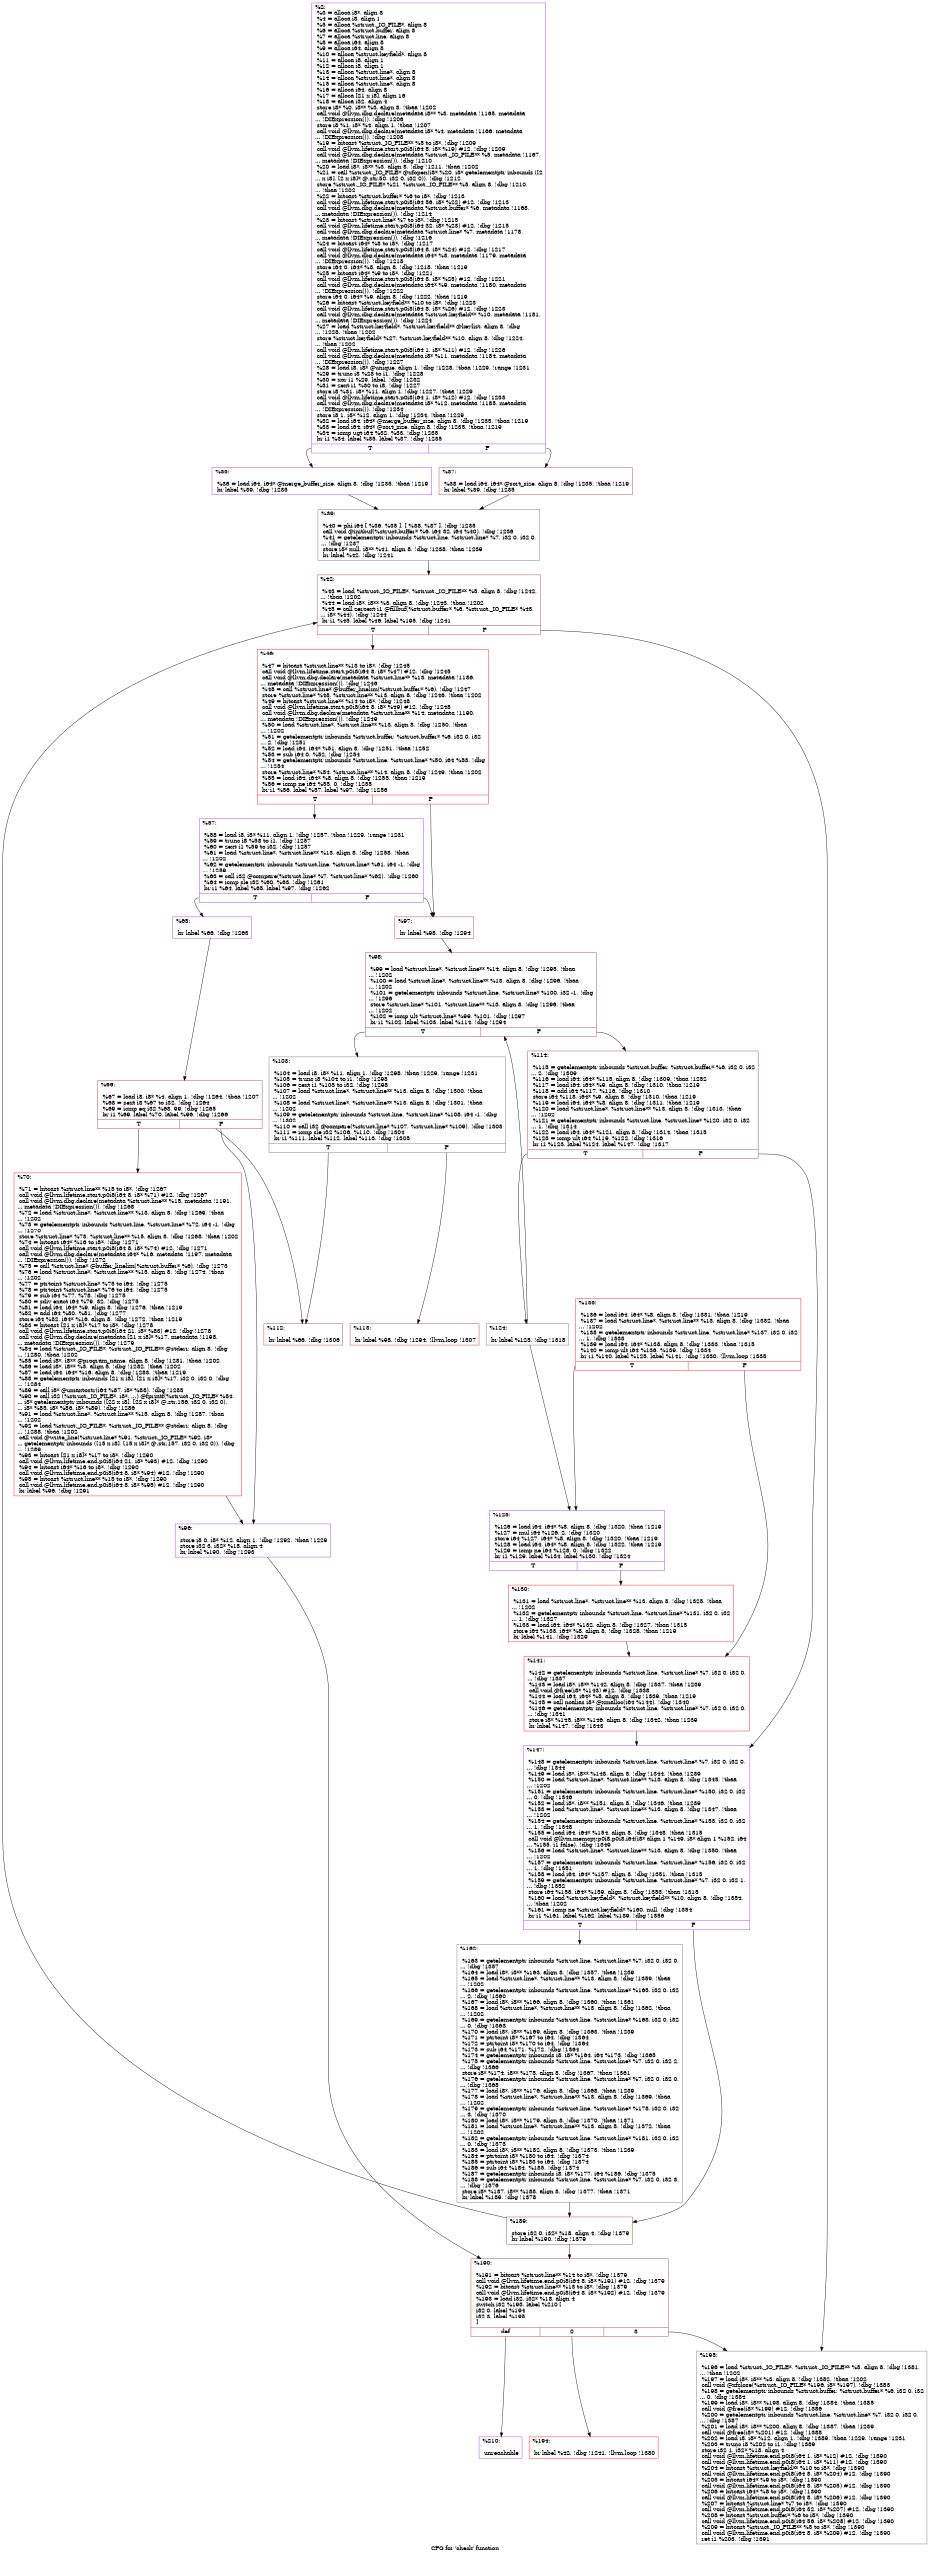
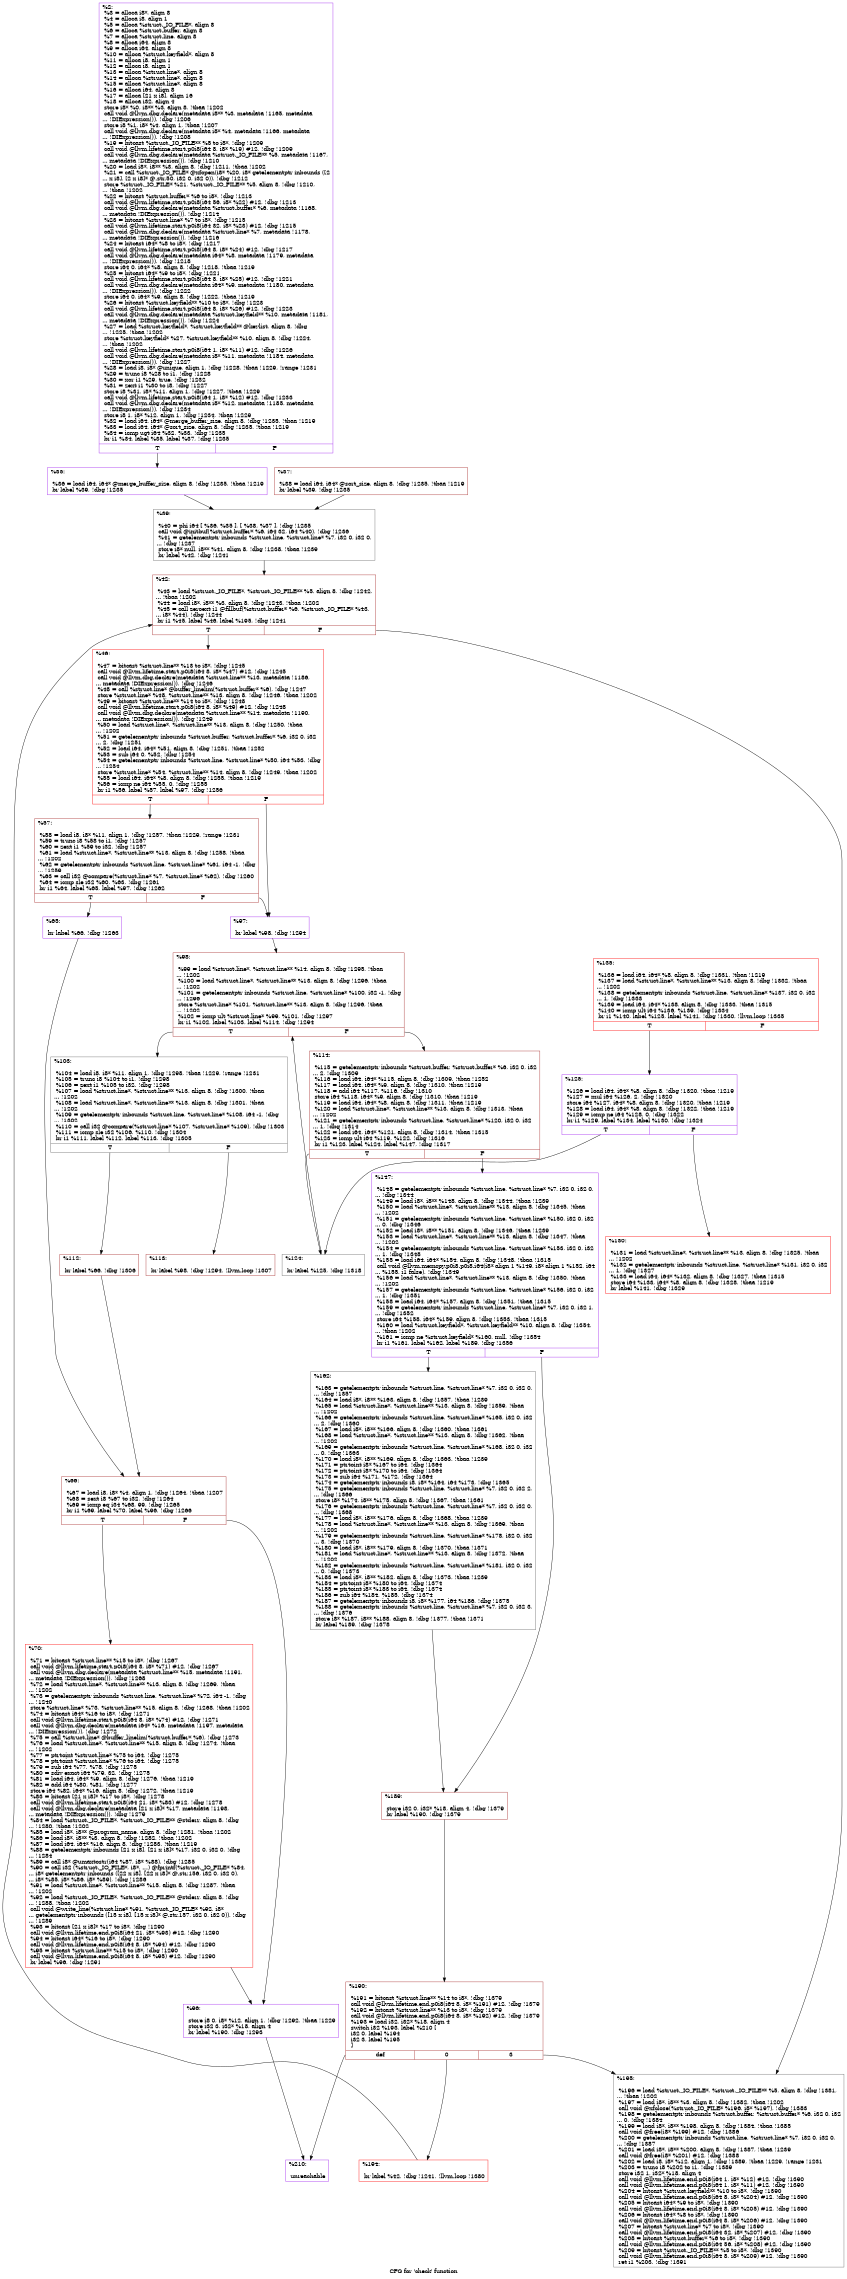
node "%2:": text "%30 = xor i1 %29, label, !dbg !1232" -> "%30 = xor i1 %29, true, !dbg !1232"
edge "%2:" -> "%37:": removed
node "%57:": color purple -> brown
node "%97:": color brown -> purple
node "%66:": text "%69 = icmp eq i32 %68, 99, !dbg !1265" -> "%69 = icmp eq i34 %68, 99, !dbg !1265"
edge "%66:" -> "%112:": reversed
node "%70:": text "... !1270" -> "... !1240"
edge "%124:" -> "%125:": reversed
edge "%189:" -> "%42:": now "%194:" -> "%42:"
node "%141:": removed
edge "%96:" -> "%190:": now "%96:" -> "%210:"
